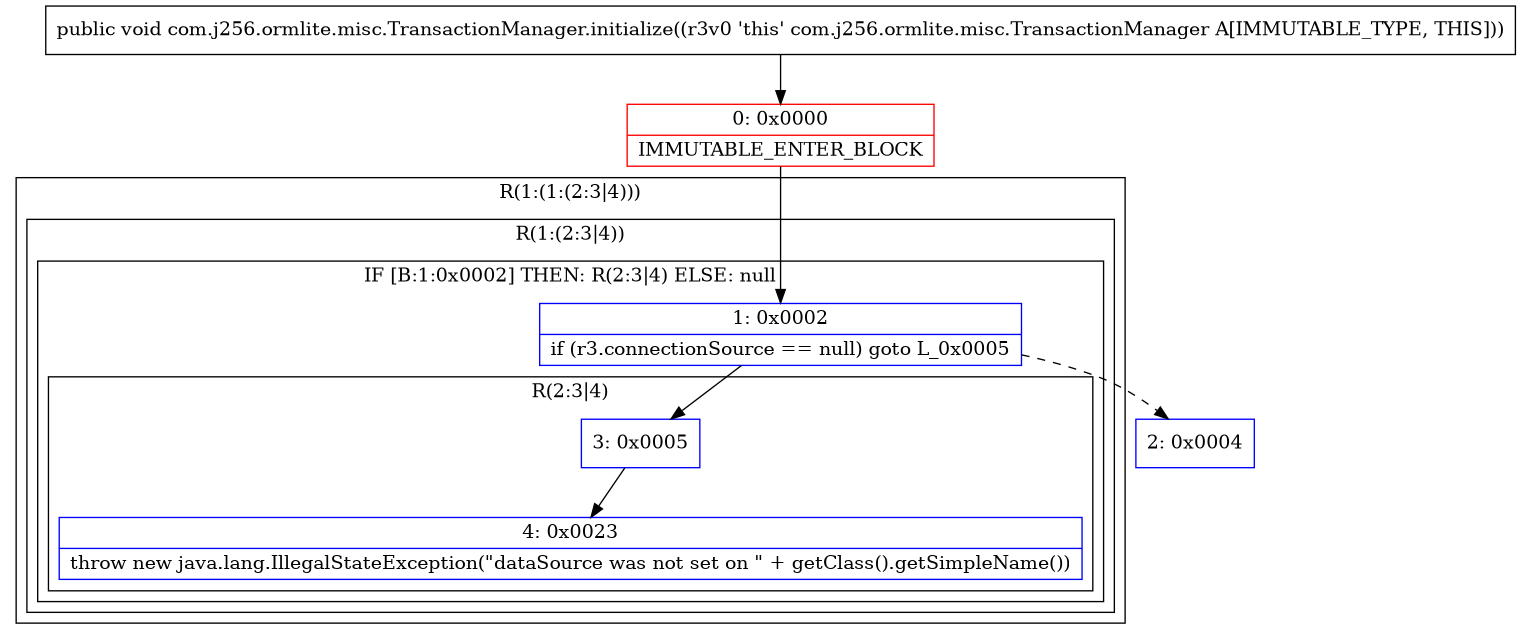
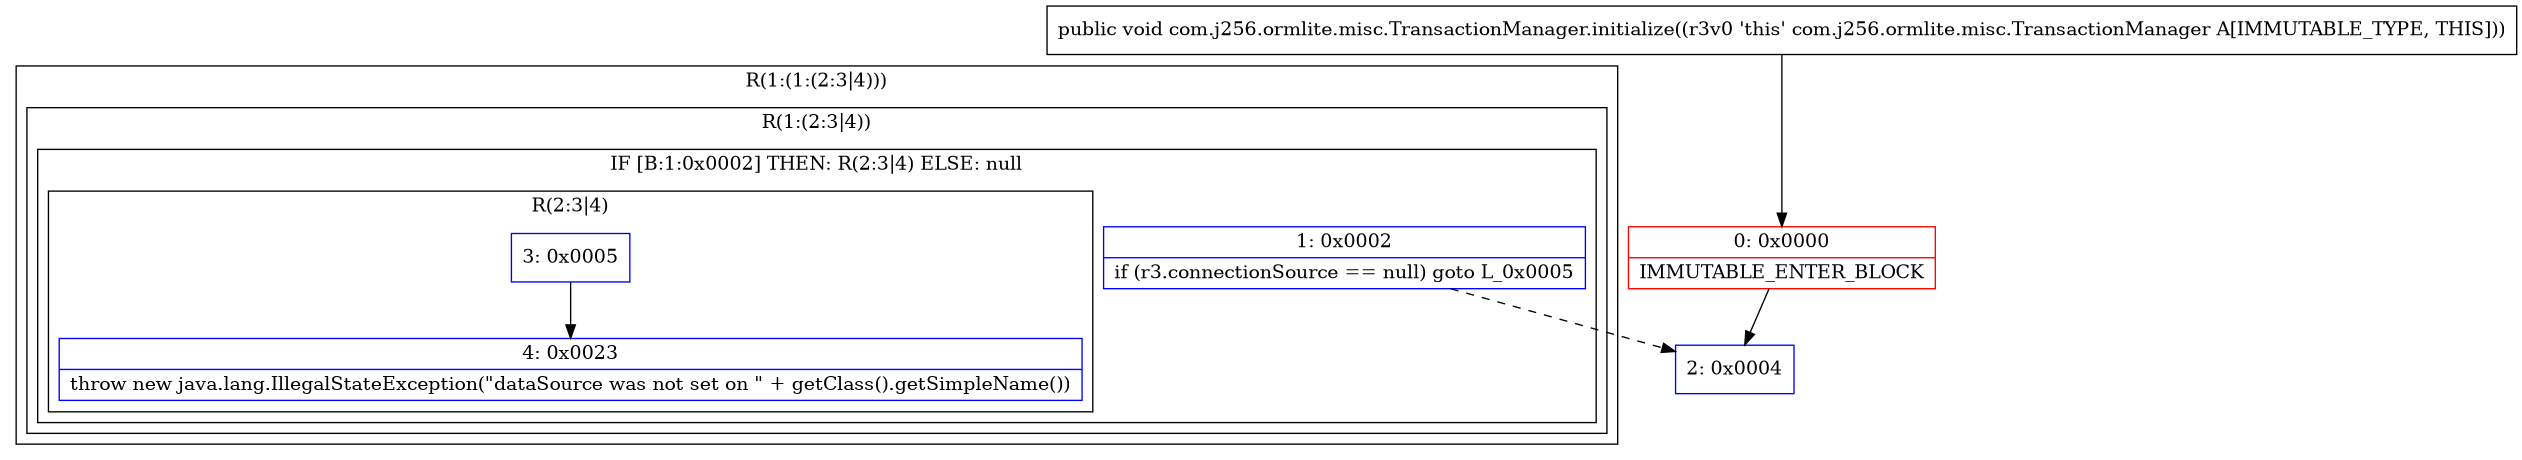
edge "0: 0x0000" -> "1: 0x0002": now "0: 0x0000" -> "2: 0x0004"
edge "1: 0x0002" -> "3: 0x0005": removed
